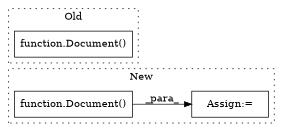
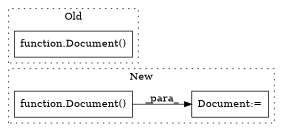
node "Assign:=": label "Assign:=" -> "Document:="
